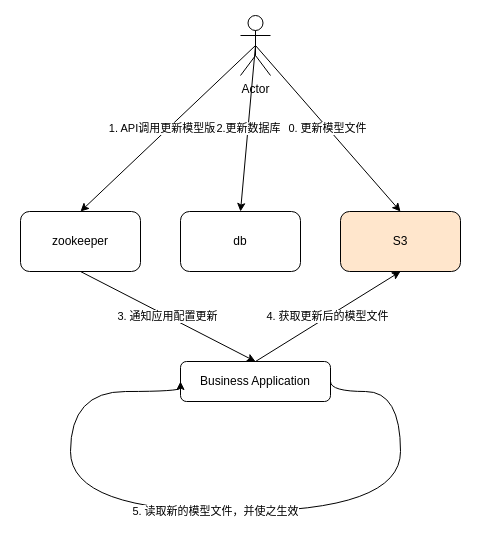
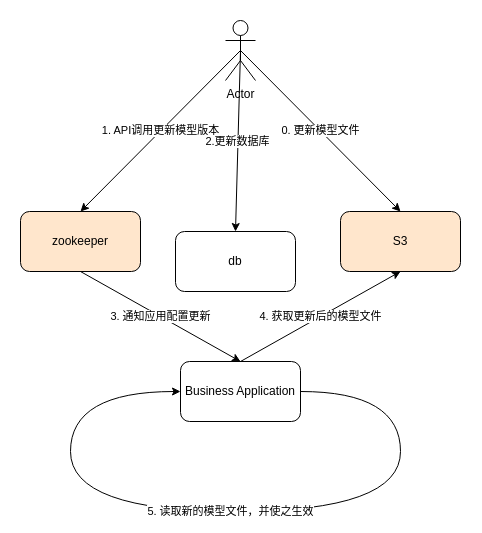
node "Actor": moved (256, 46) -> (241, 51)
node "zookeeper": fillcolor #ffffff -> #ffe6cc
node "db": moved (241, 242) -> (236, 262)
node "Business Application": size 150x40 -> 120x60
